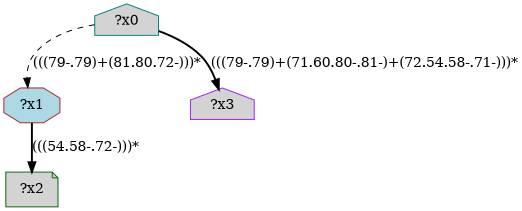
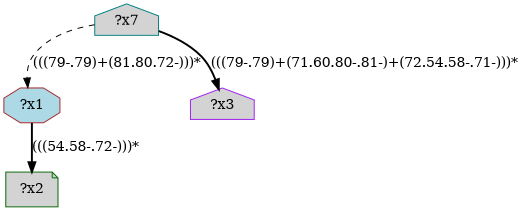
node "?x0": label "?x0" -> "?x7"
